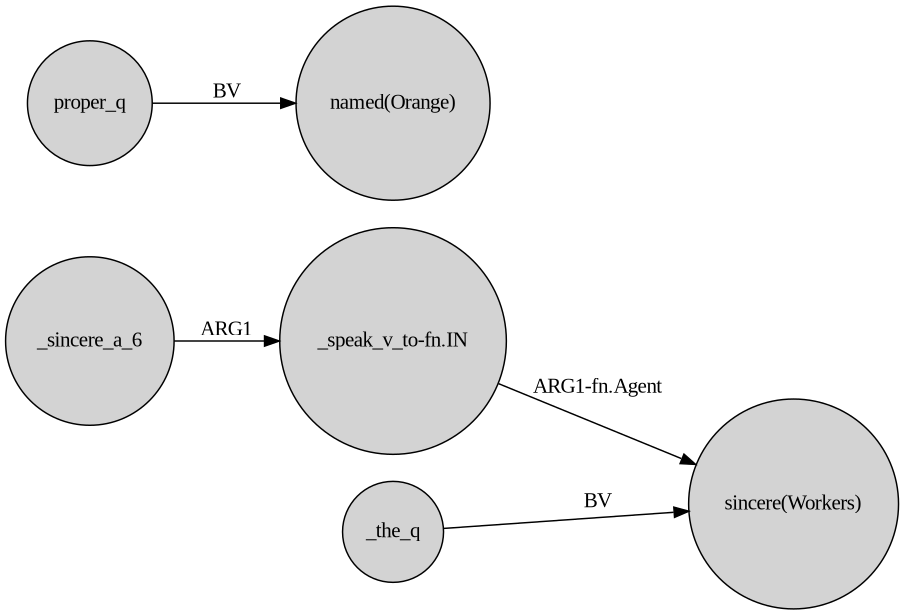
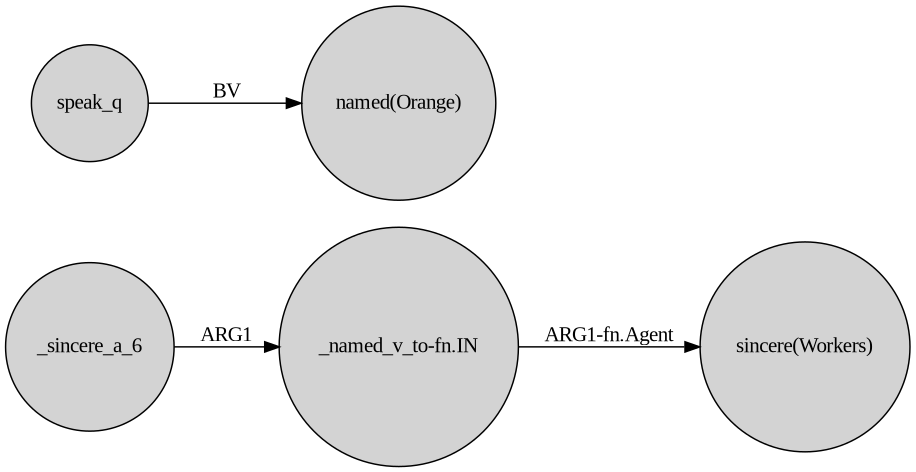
node "proper_q": label "proper_q" -> "speak_q"
node "_speak_v_to-fn.IN": label "_speak_v_to-fn.IN" -> "_named_v_to-fn.IN"
node "_the_q": removed
